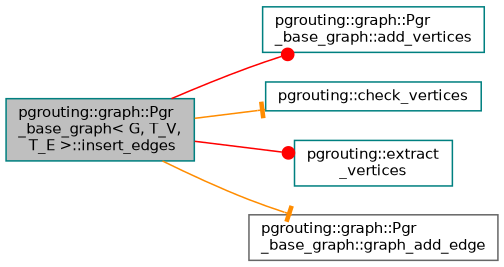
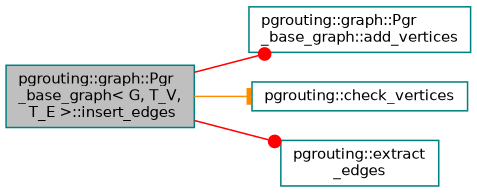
node "pgrouting::extract _vertices": label "pgrouting::extract _vertices" -> "pgrouting::extract _edges"
node "pgrouting::graph::Pgr _base_graph::graph_add_edge": removed
